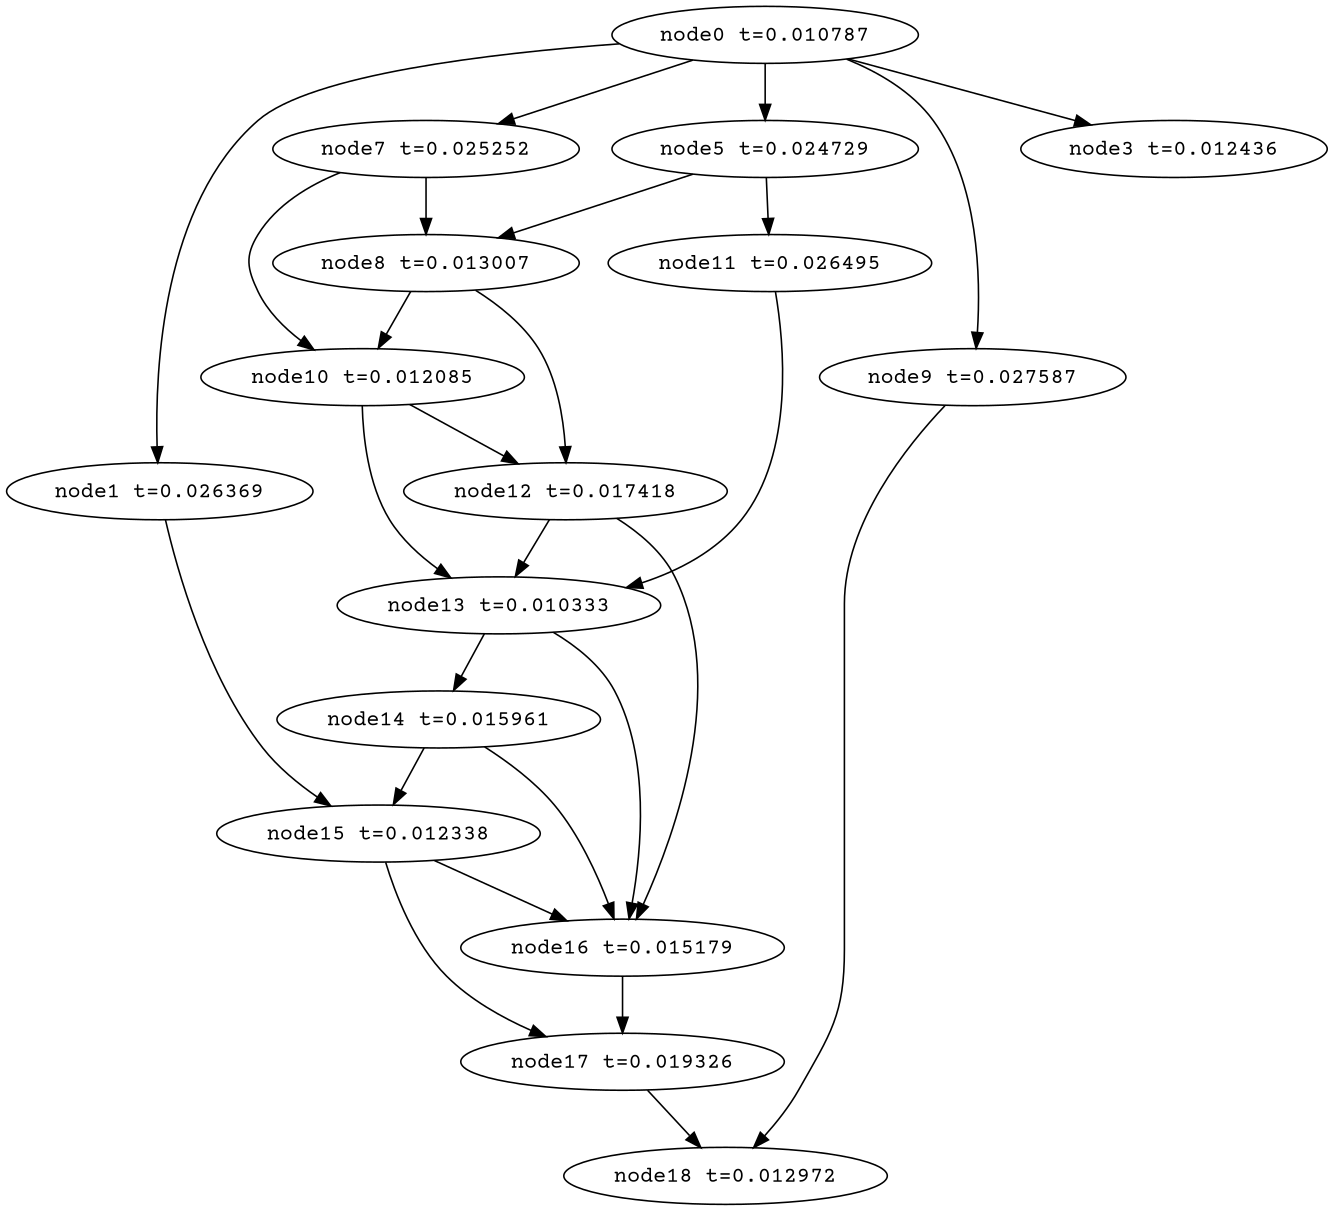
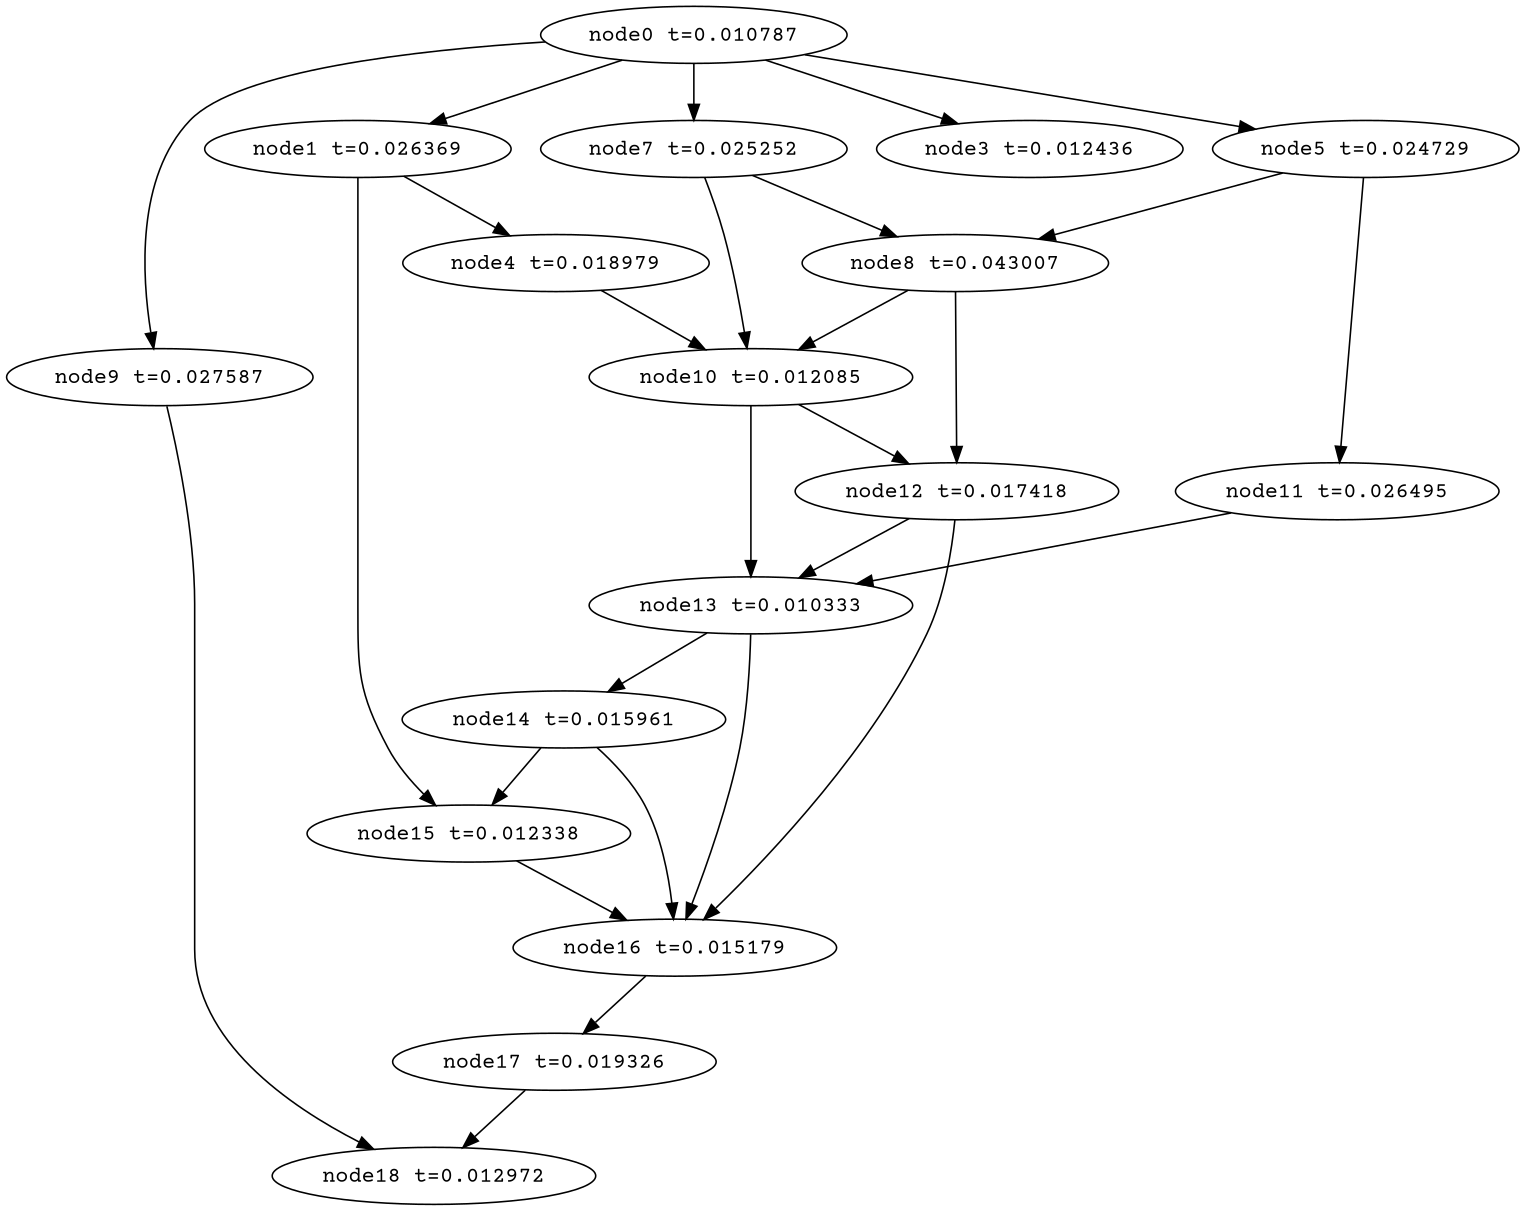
node "node8 t=0.013007": label "node8 t=0.013007" -> "node8 t=0.043007"
node "node4 t=0.018979": added
edge "node15 t=0.012338" -> "node17 t=0.019326": removed
